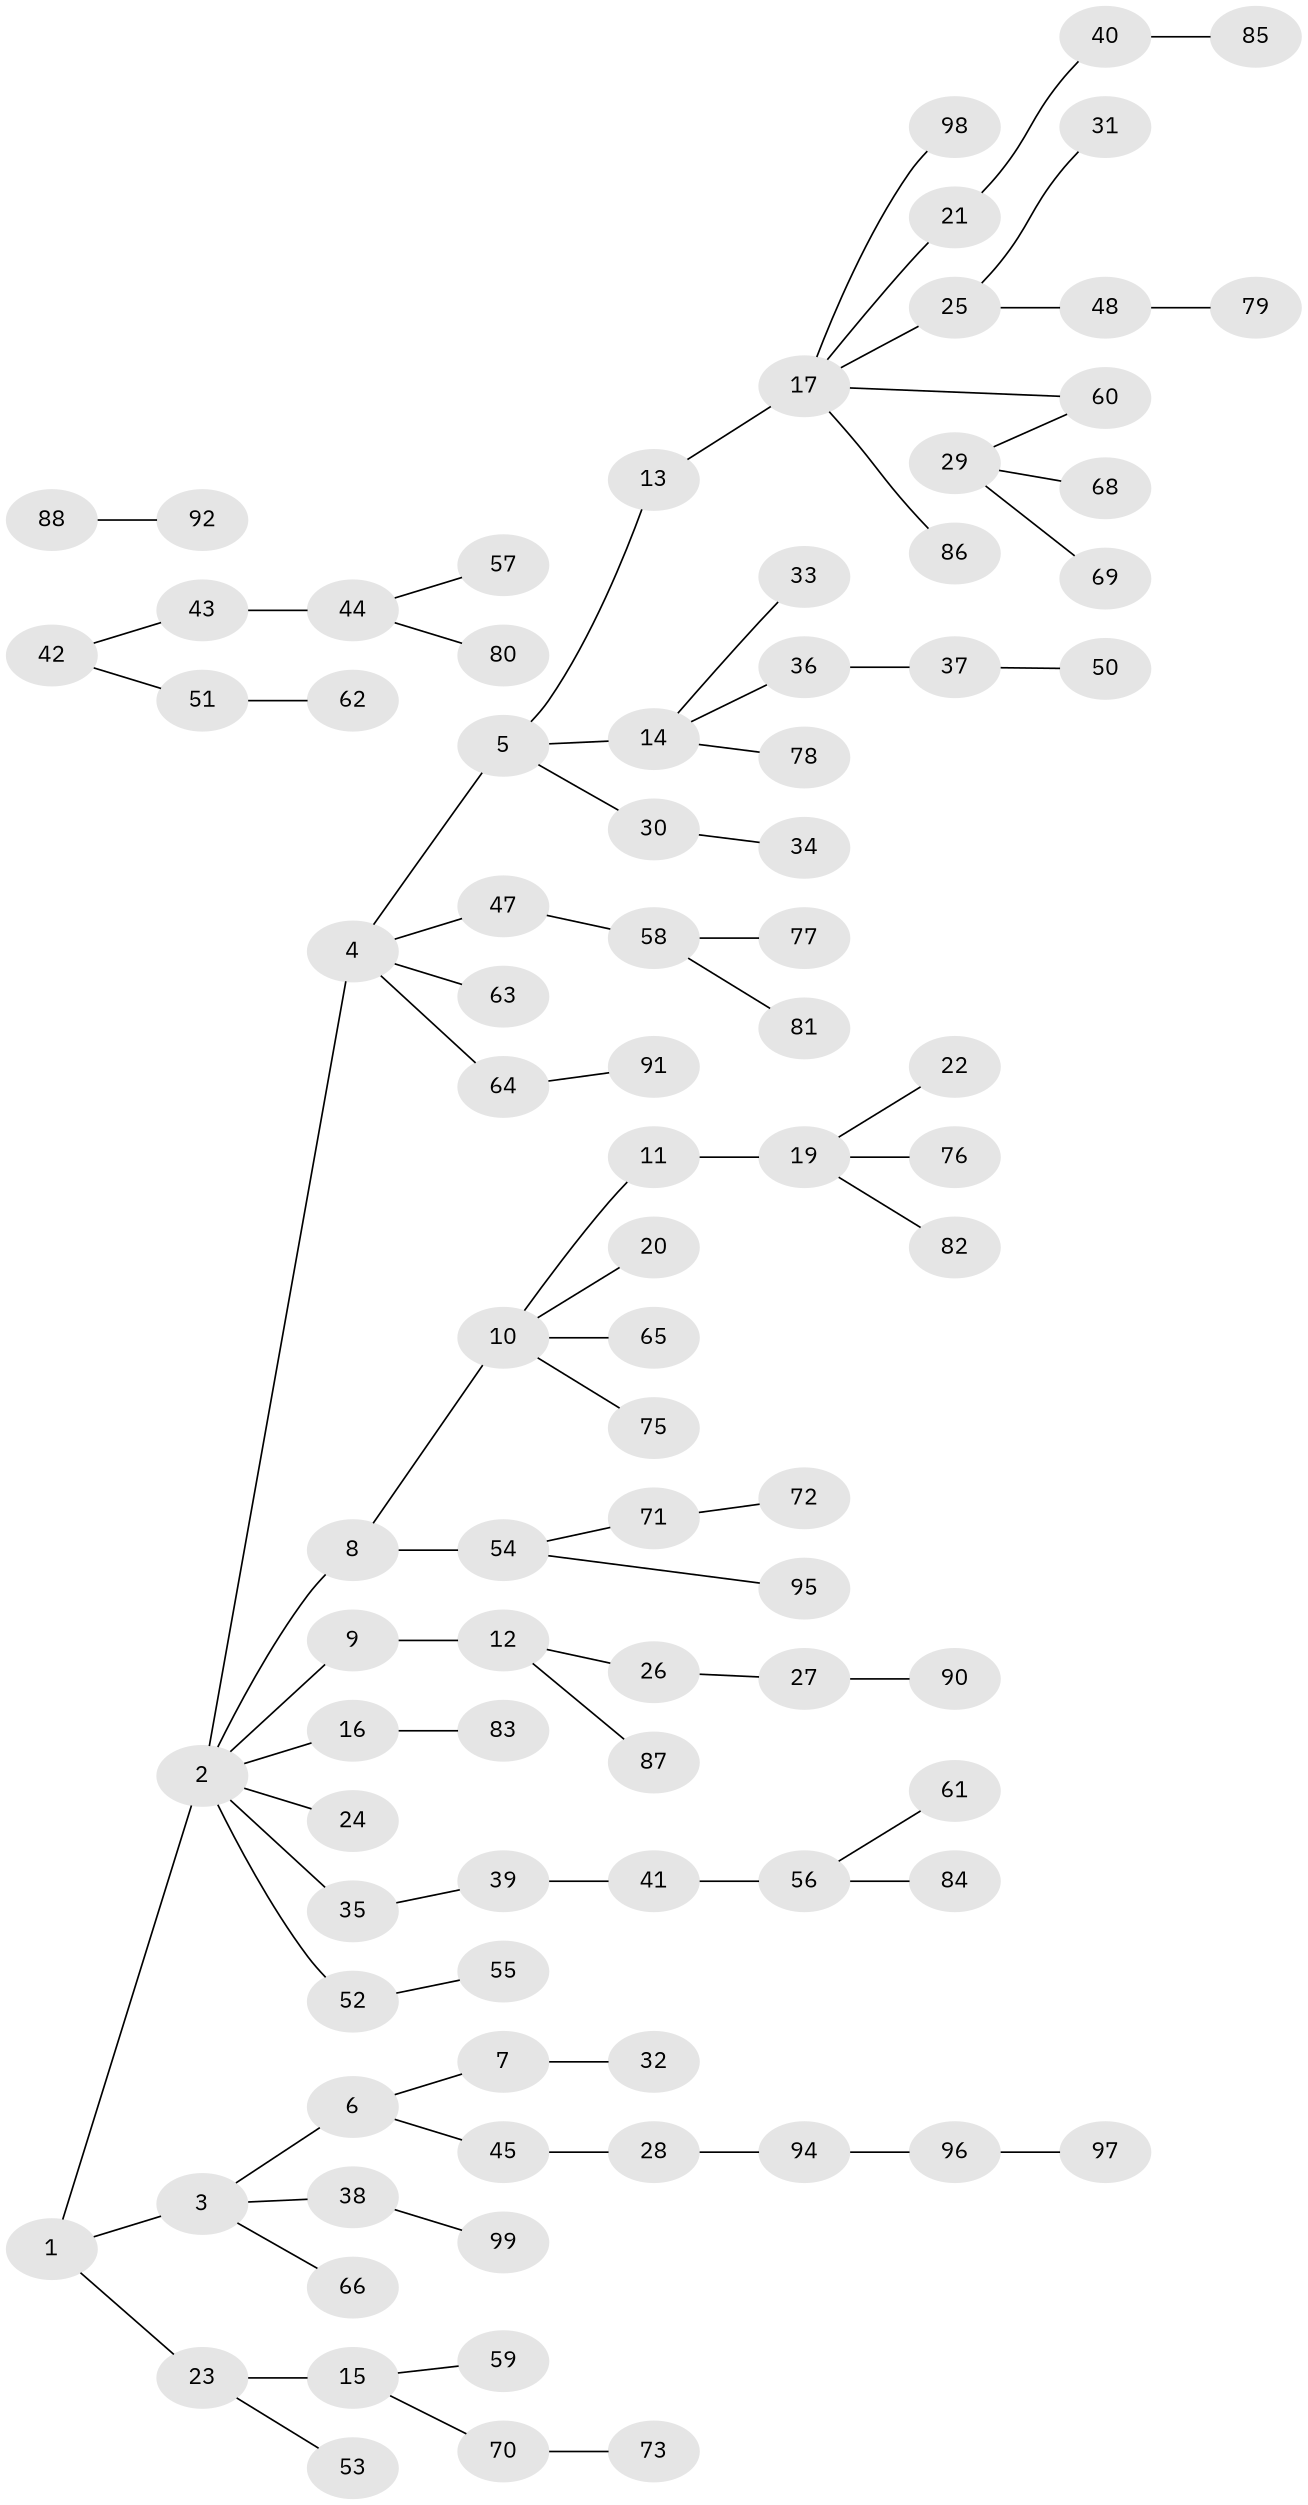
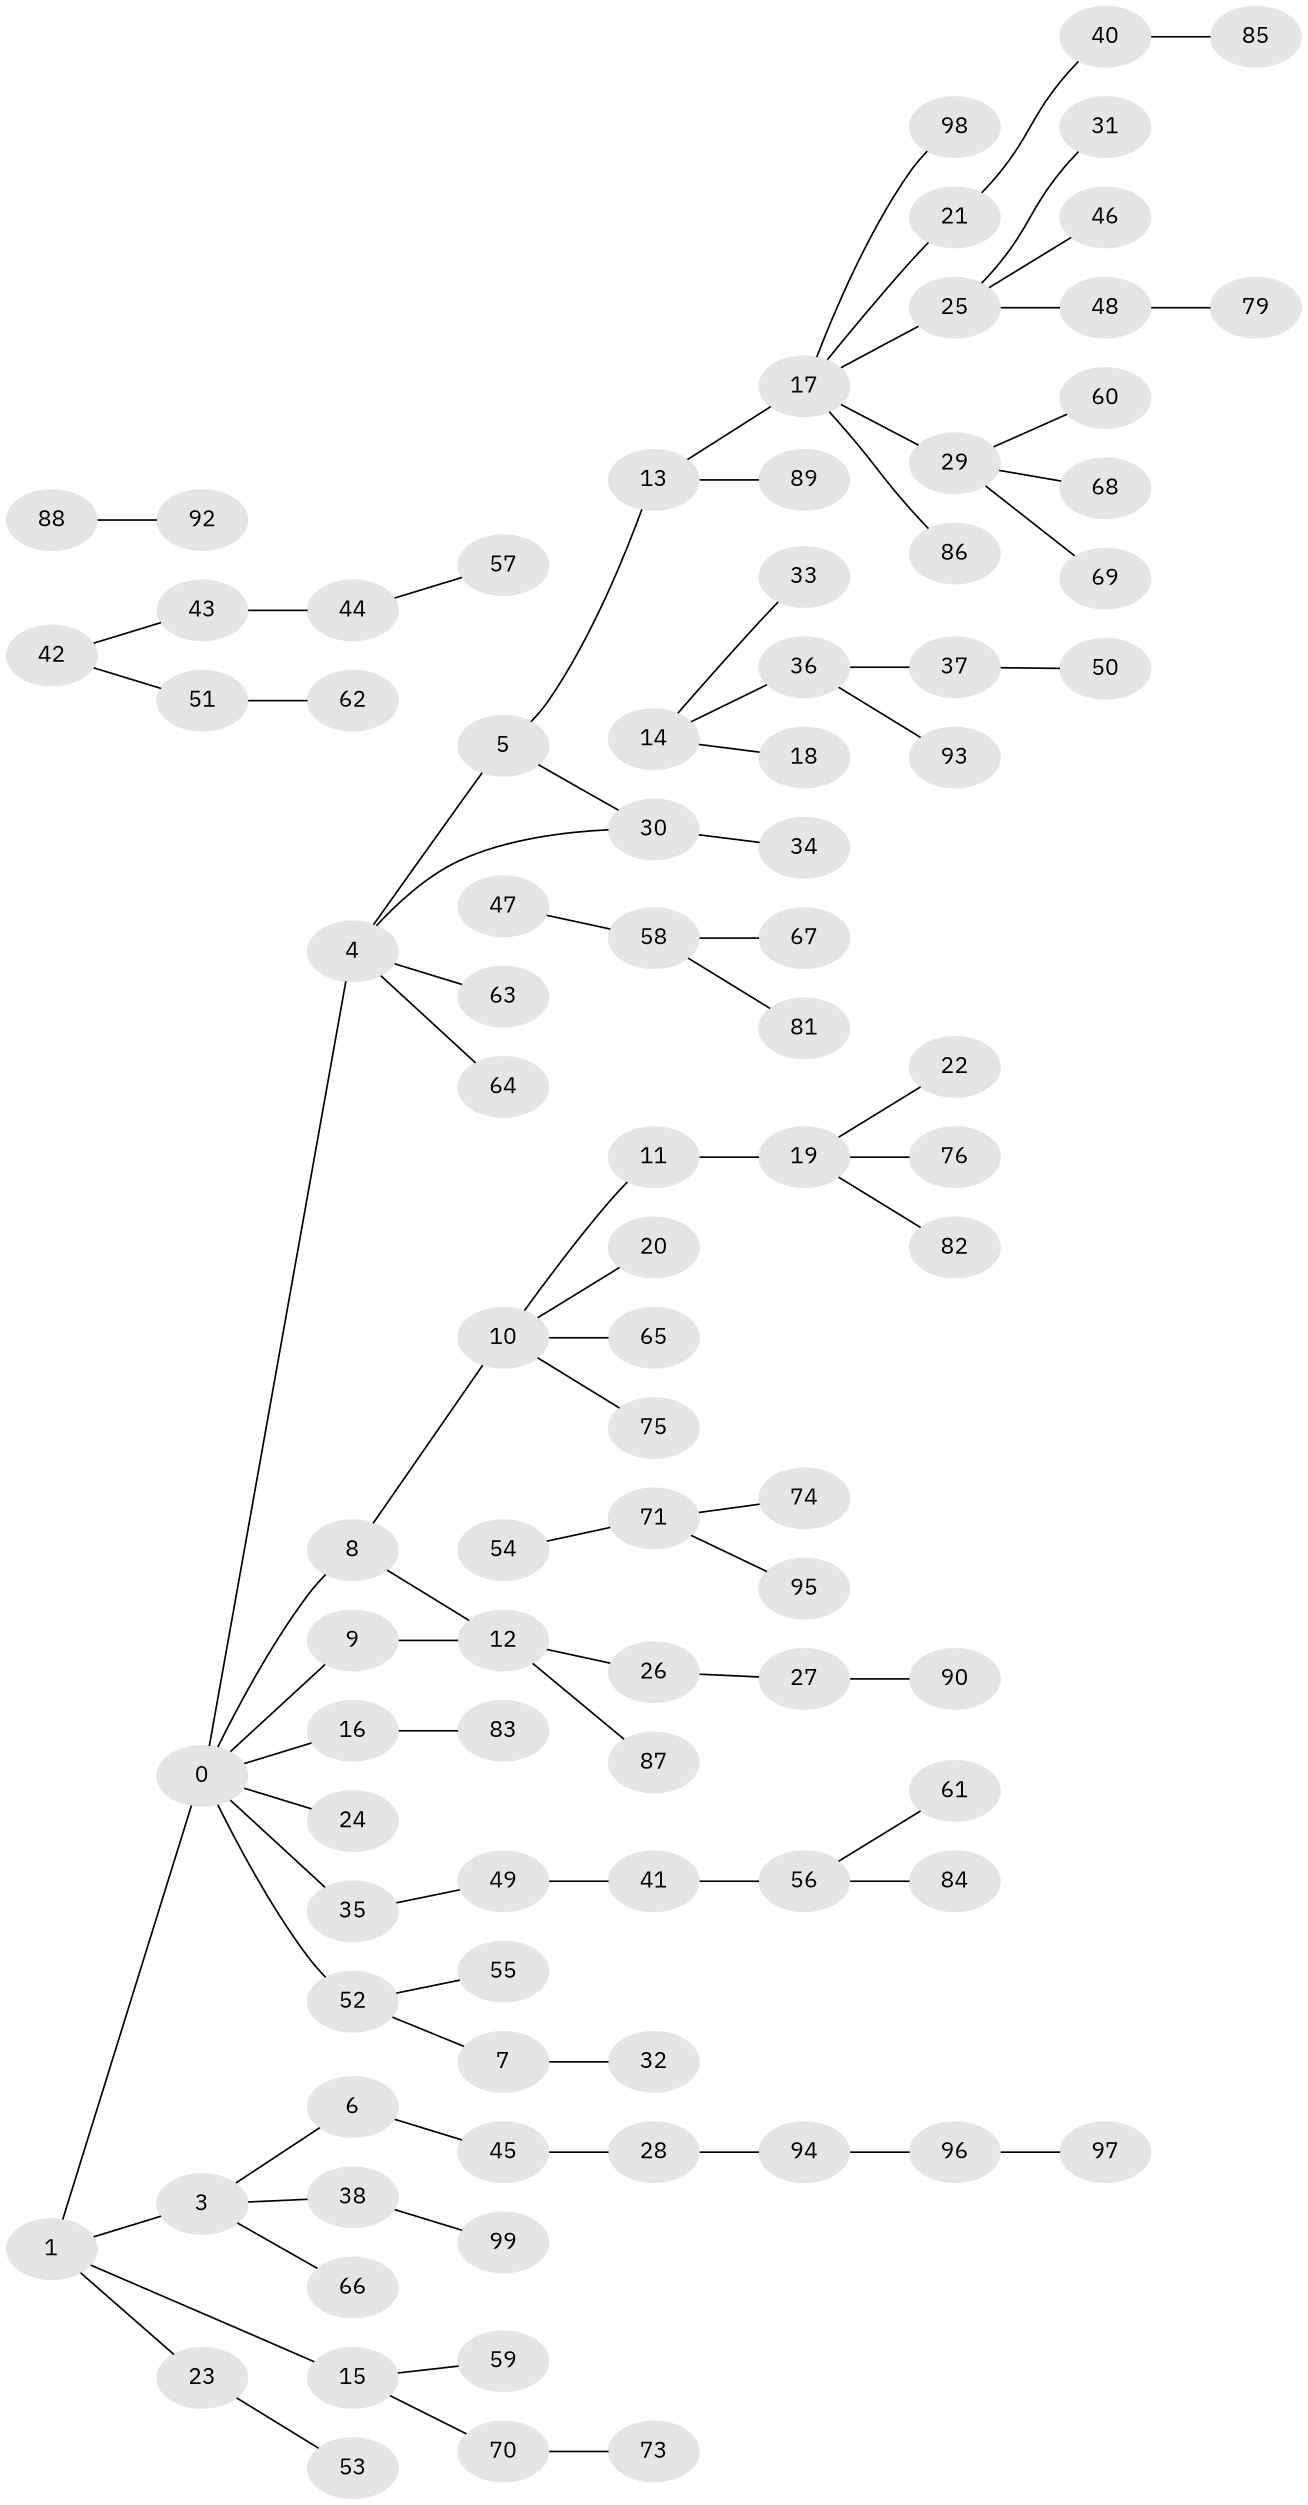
node "46": added
edge "17" -- "60": now "17" -- "29"
node "89": added
node "80": removed
edge "14" -- "5": removed
node "78": label "78" -> "18"
node "93": added
edge "47" -- "4": now "30" -- "4"
node "77": label "77" -> "67"
node "91": removed
node "72": label "72" -> "74"
edge "8" -- "54": now "8" -- "12"
edge "54" -- "95": now "71" -- "95"
node "2": label "2" -> "0"
node "39": label "39" -> "49"
edge "7" -- "6": now "7" -- "52"
edge "23" -- "15": now "1" -- "15"
